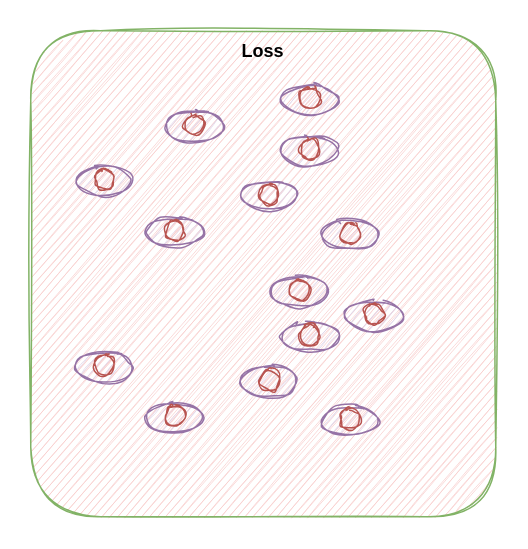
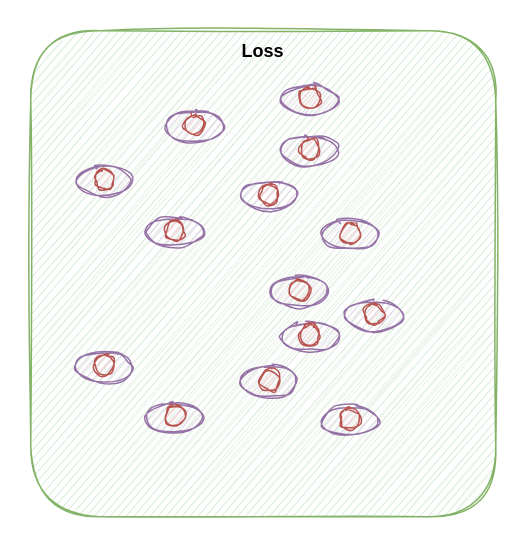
node "Loss": fillcolor #f8cecc -> #d5e8d4
